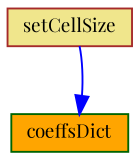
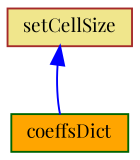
edge "setCellSize" -> "coeffsDict": reversed
